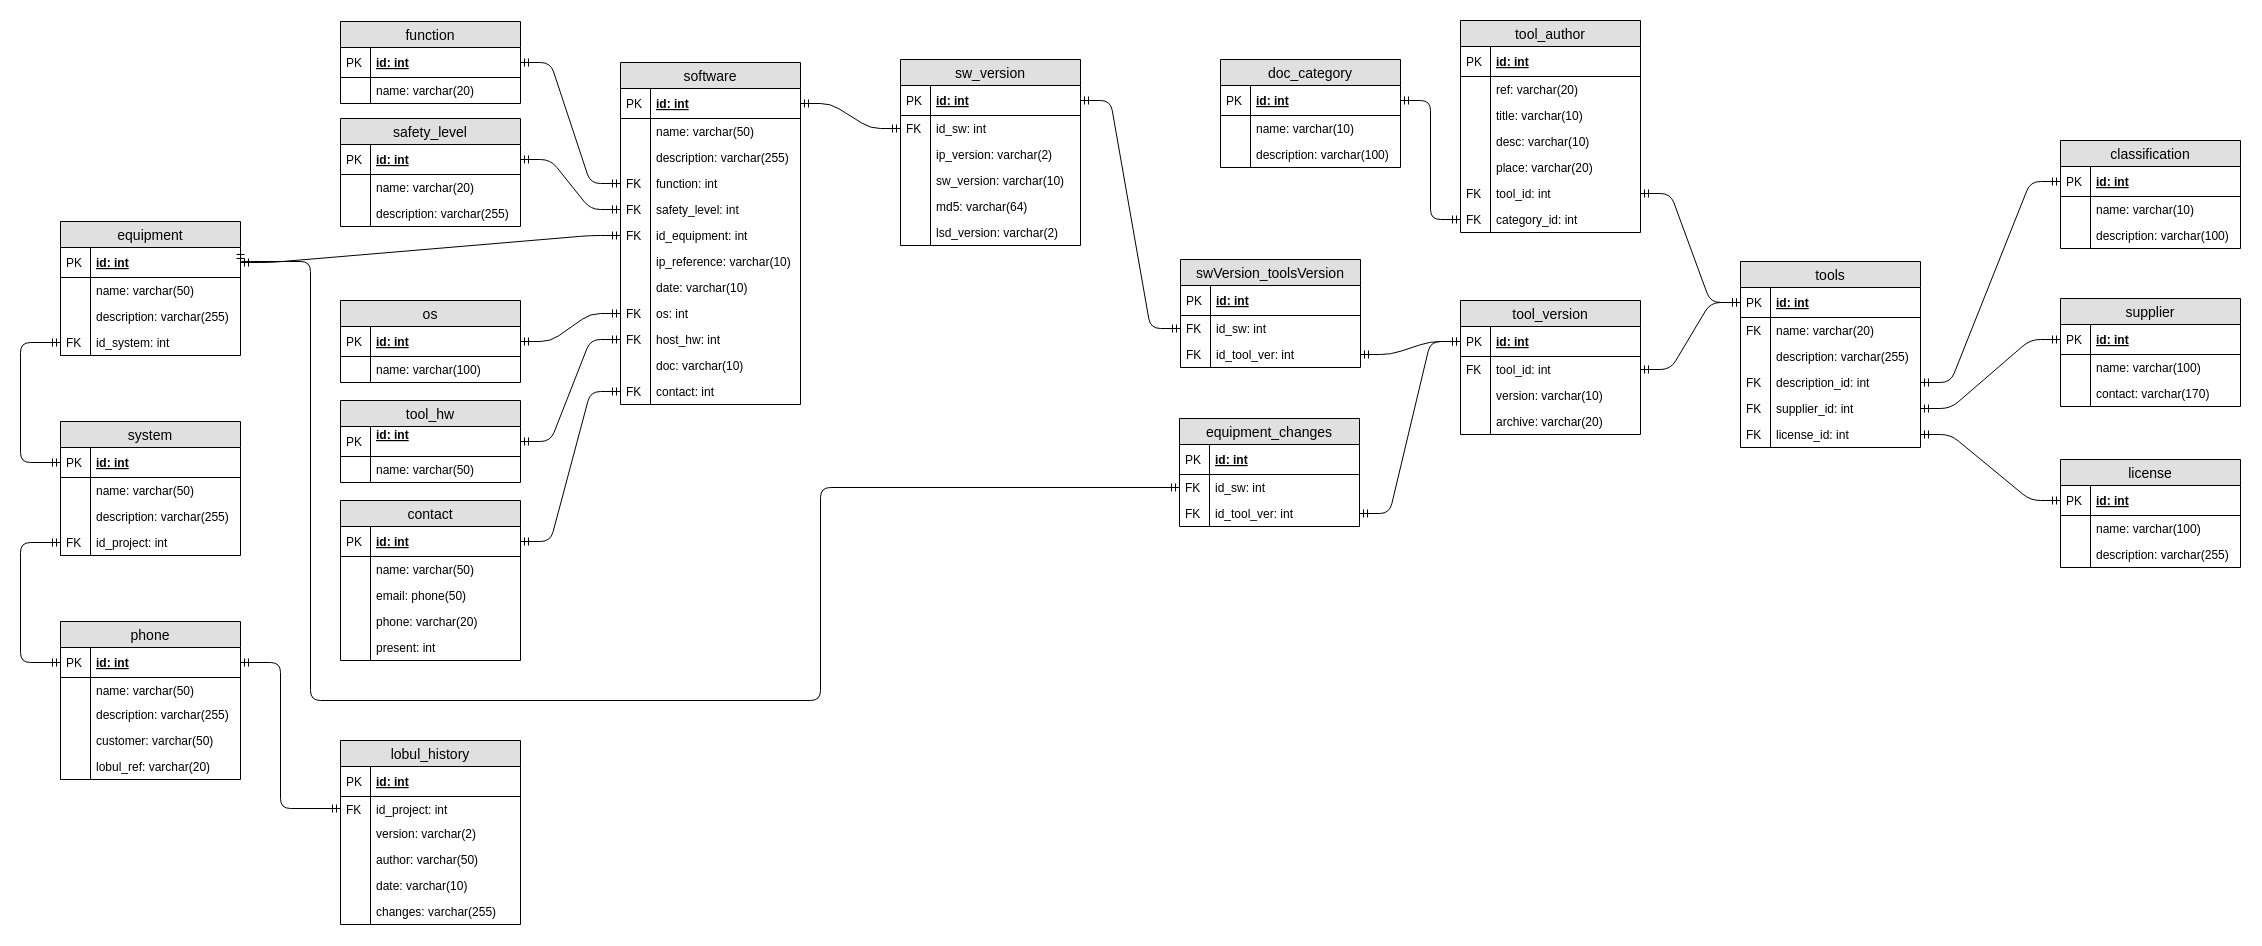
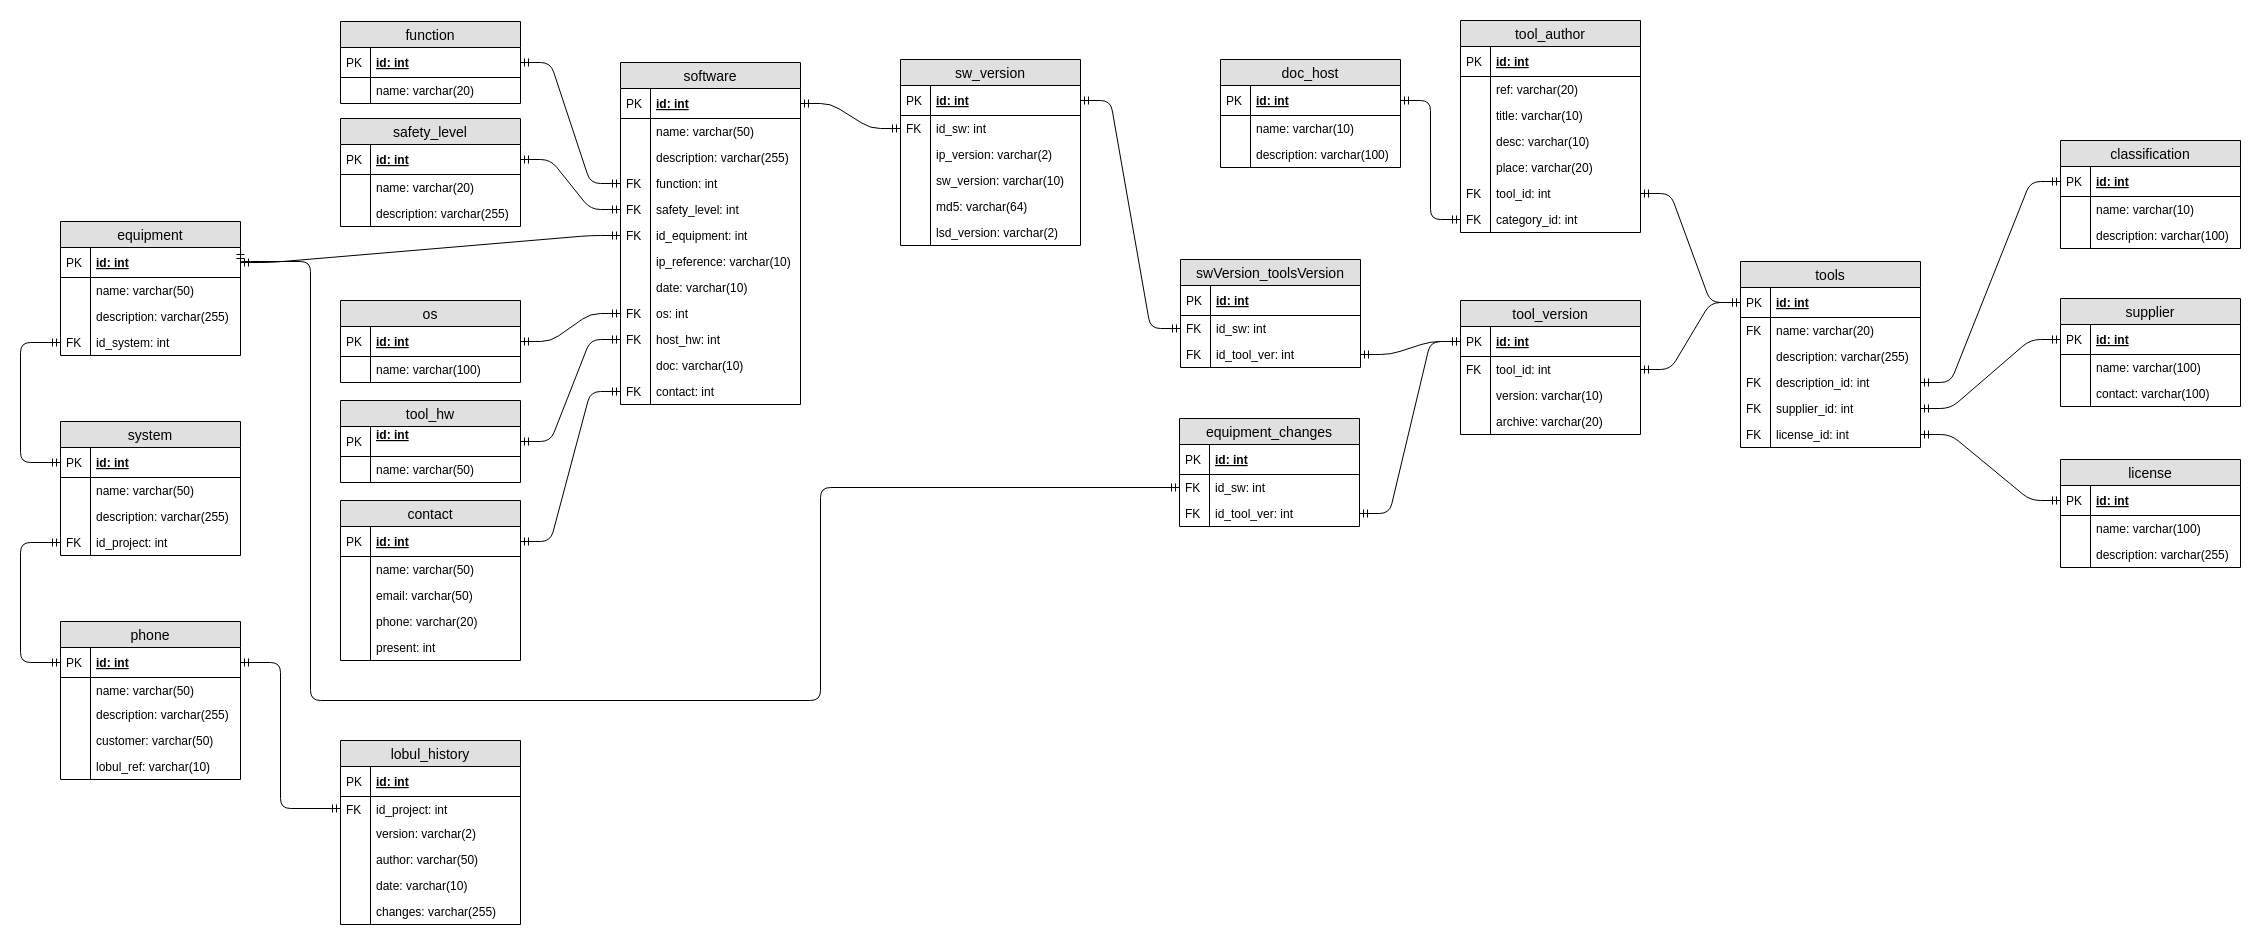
node "doc_category": label "doc_category" -> "doc_host"
node "contact: varchar(170)": label "contact: varchar(170)" -> "contact: varchar(100)"
node "email: phone(50)": label "email: phone(50)" -> "email: varchar(50)"
node "lobul_ref: varchar(20)": label "lobul_ref: varchar(20)" -> "lobul_ref: varchar(10)"
